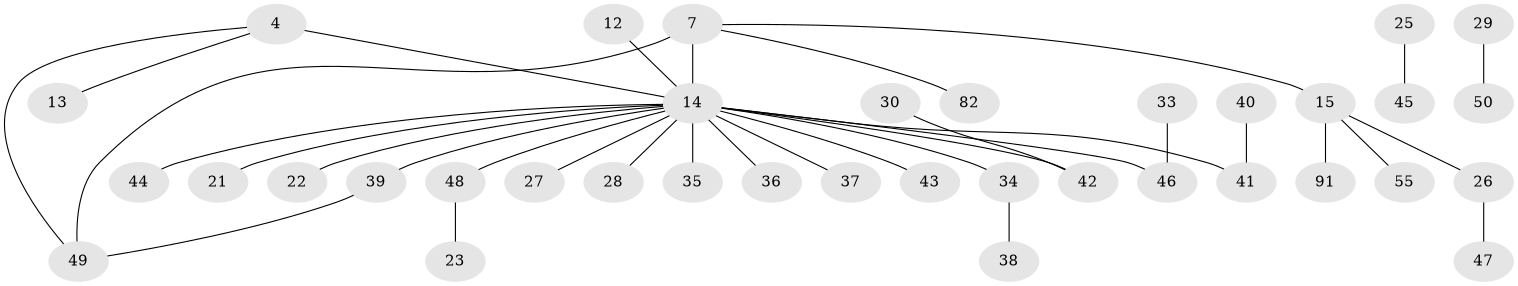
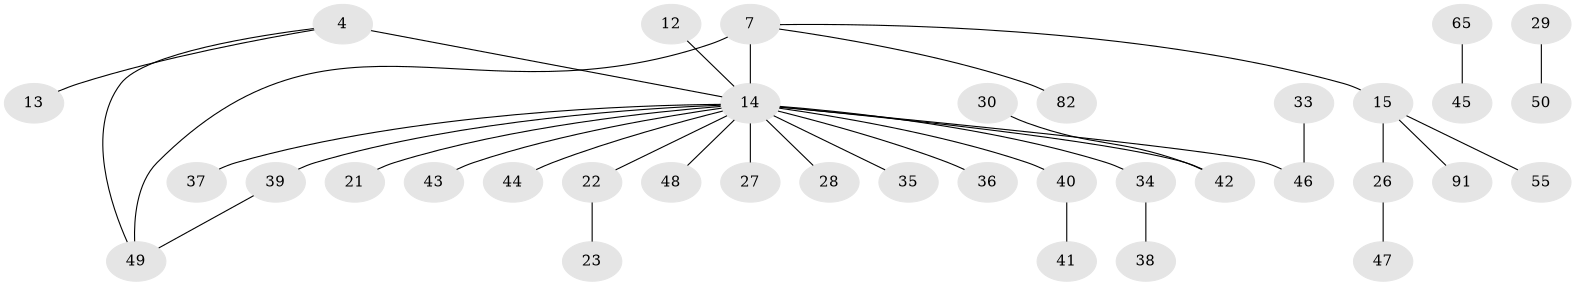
node "25": label "25" -> "65"
edge "14" -- "41": now "14" -- "40"
edge "48" -- "23": now "22" -- "23"
